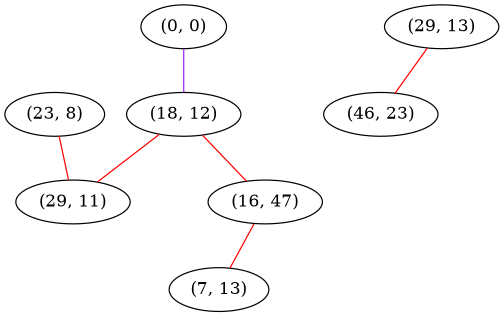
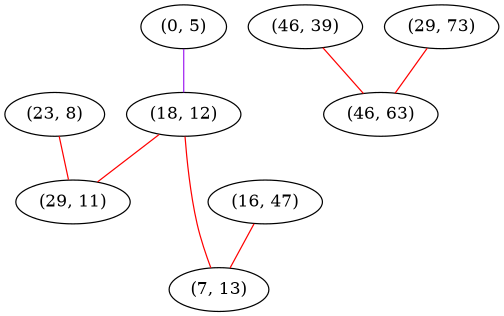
node "(0, 0)": label "(0, 0)" -> "(0, 5)"
node "(46, 39)": added
node "(29, 13)": label "(29, 13)" -> "(29, 73)"
node "(46, 23)": label "(46, 23)" -> "(46, 63)"
edge "(18, 12)" -- "(16, 47)": now "(18, 12)" -- "(7, 13)"
